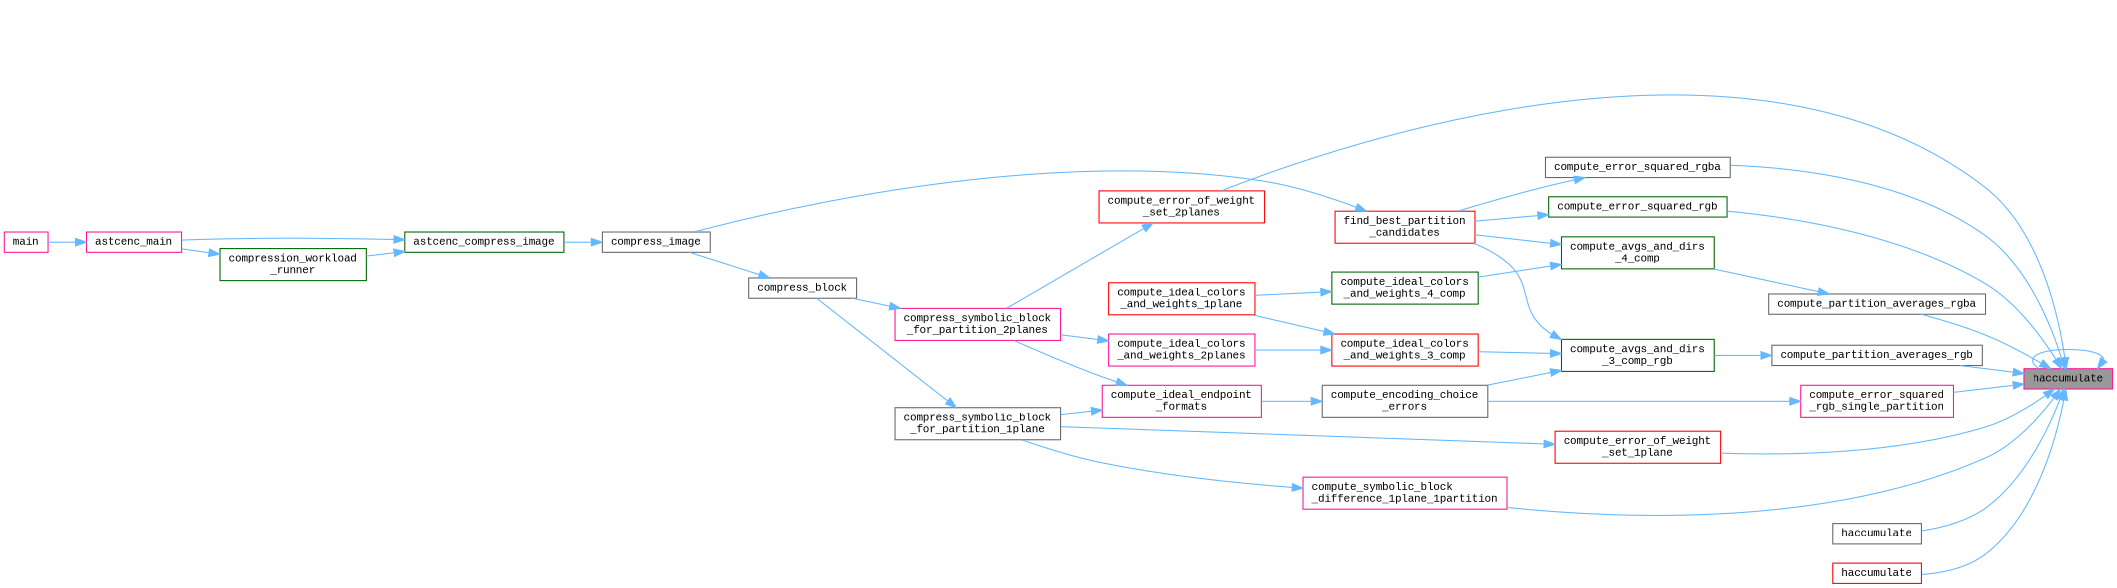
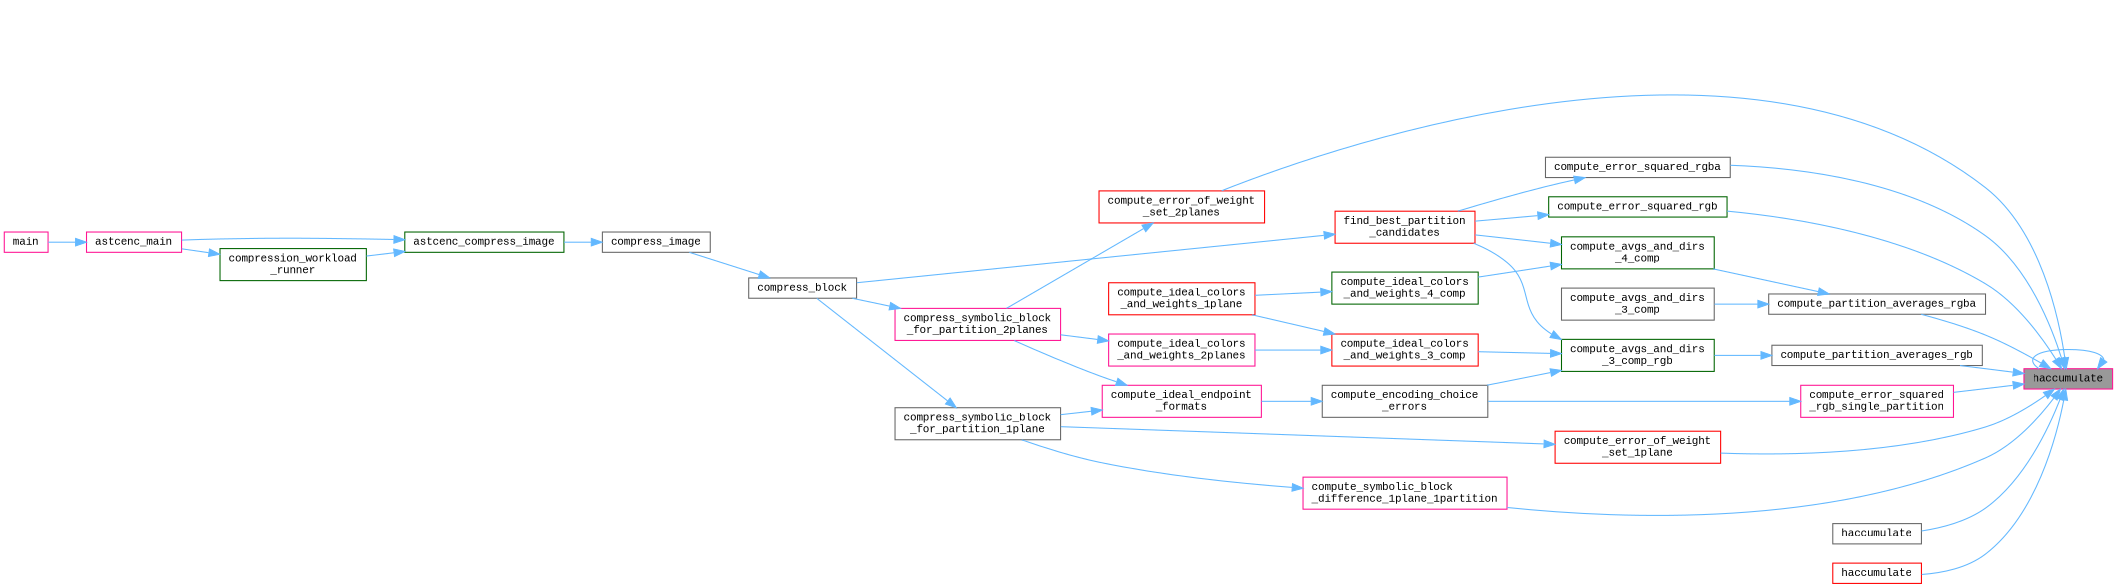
edge "compress_image" -> "find_best_partition _candidates": now "compress_block" -> "find_best_partition _candidates"
node "compute_avgs_and_dirs _3_comp": added
